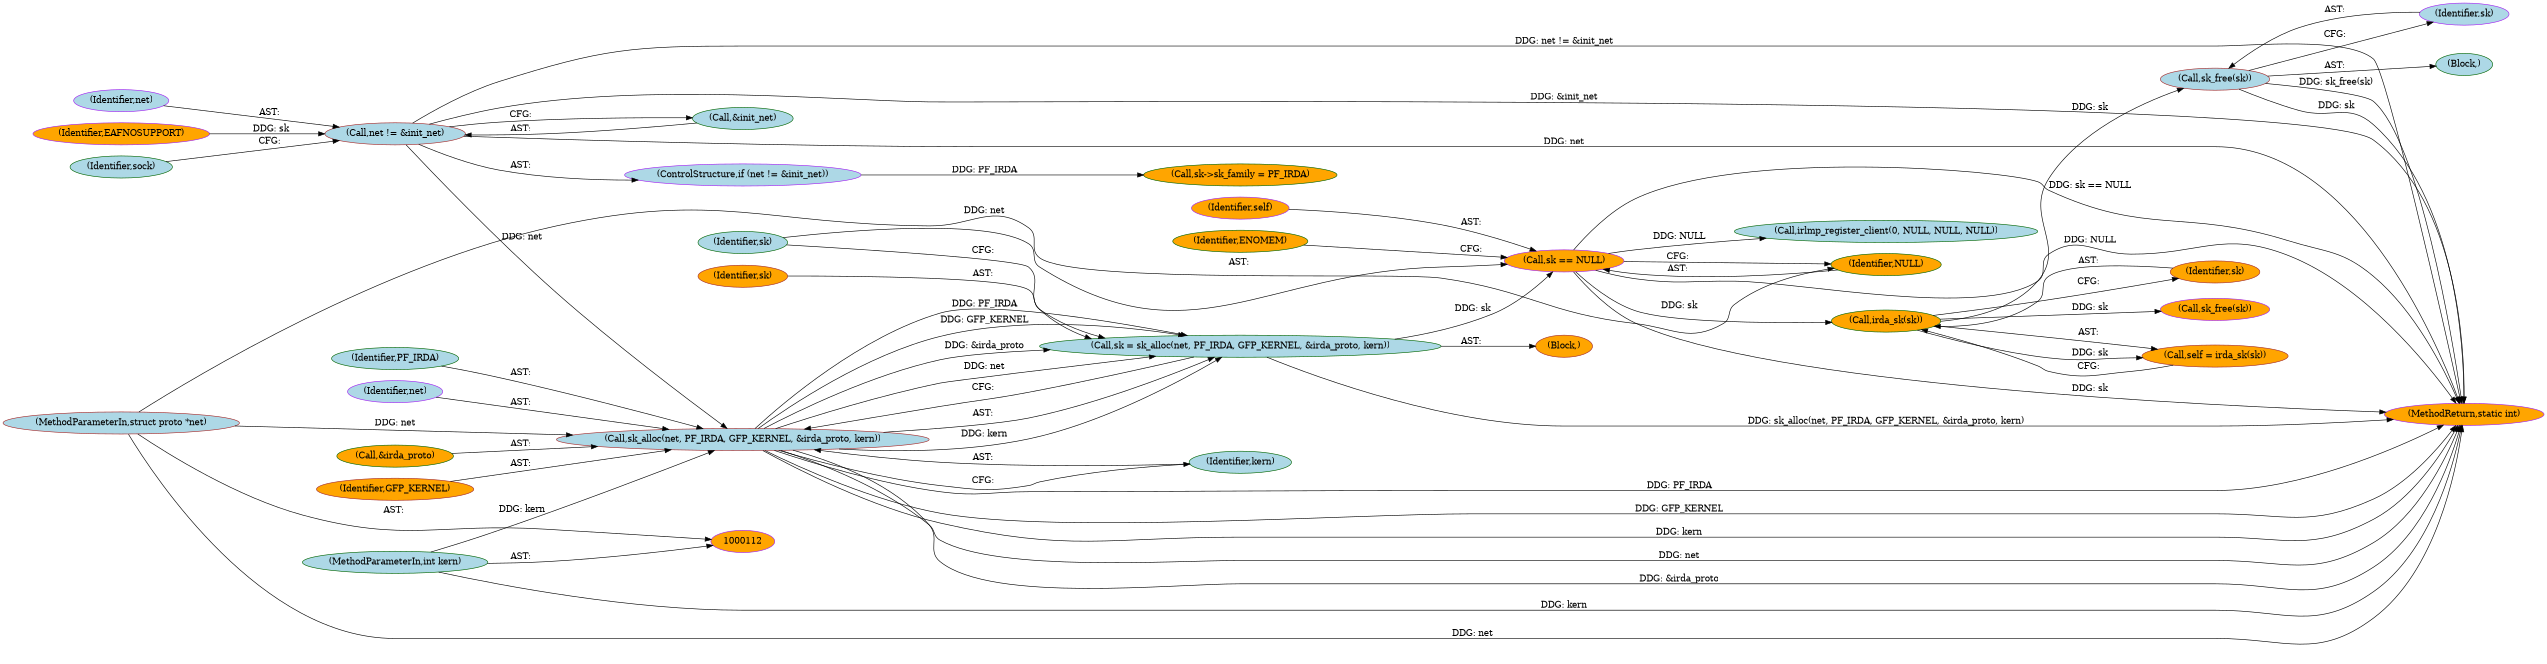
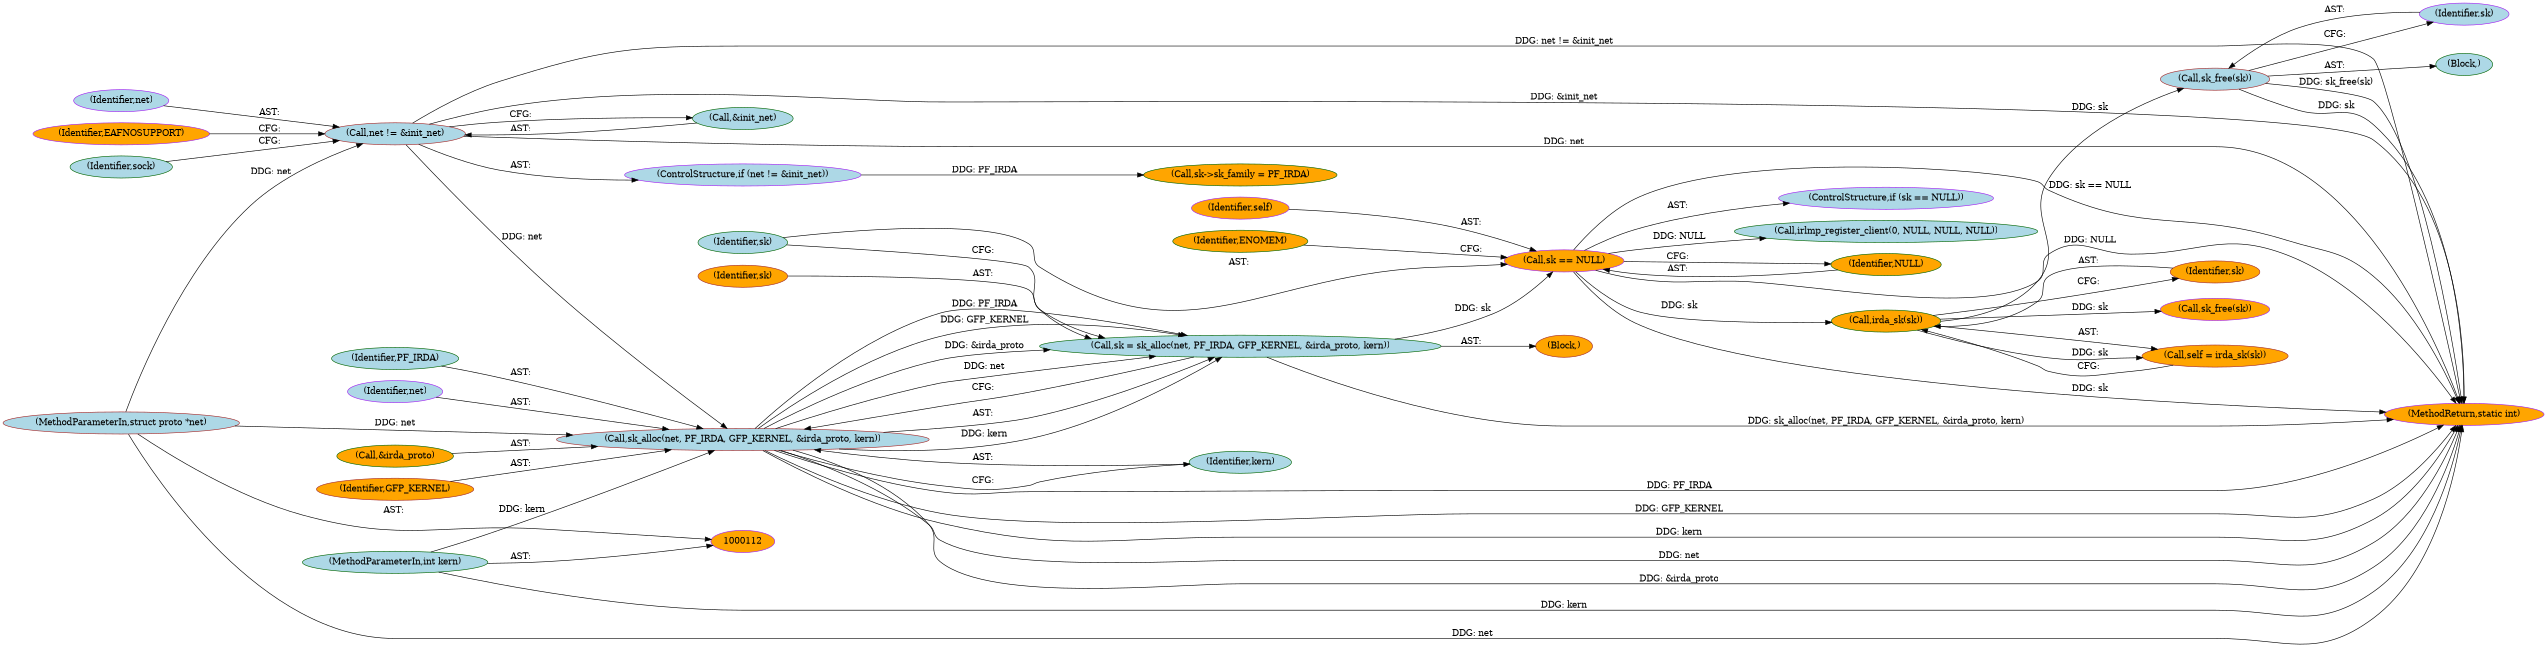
edge "(Identifier,EAFNOSUPPORT)" -> "(Call,net != &init_net)": label "DDG: sk" -> "CFG: "
node "(ControlStructure,if (sk == NULL))": added
edge "(MethodParameterIn,struct proto *net)" -> "(Identifier,NULL)": now "(MethodParameterIn,struct proto *net)" -> "(Call,net != &init_net)"
